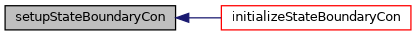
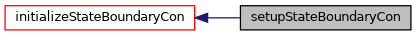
edge "initializeStateBoundaryCon" -> "setupStateBoundaryCon": reversed
